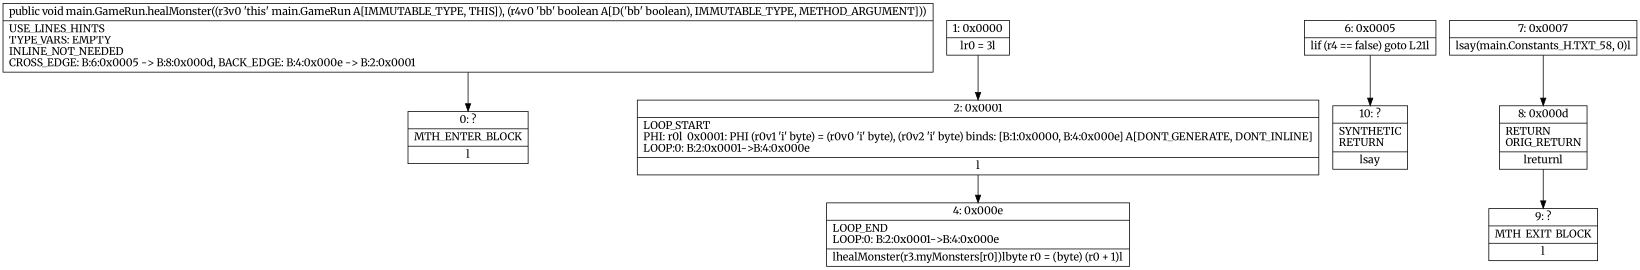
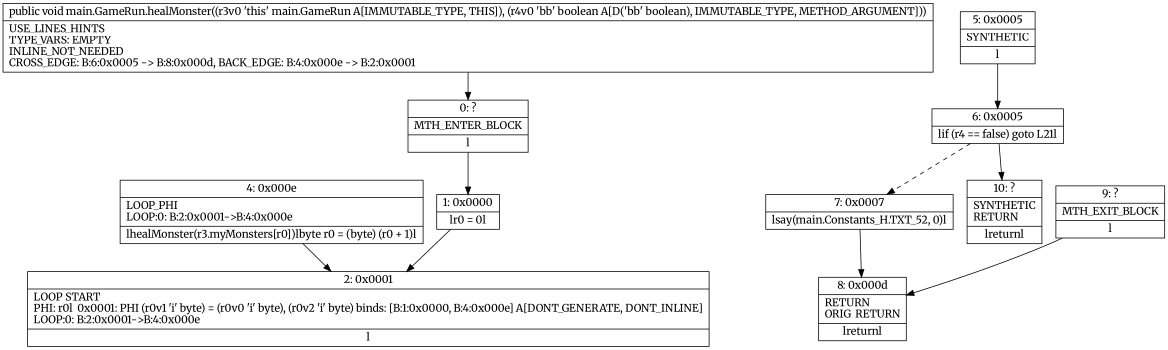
node "5: 0x0005": added
node "1: 0x0000": text "lr0 = 3l" -> "lr0 = 0l"
node "7: 0x0007": text "lsay(main.Constants_H.TXT_58, 0)l" -> "lsay(main.Constants_H.TXT_52, 0)l"
node "10: ?": text "lsay" -> "lreturnl"
edge "6: 0x0005" -> "7: 0x0007": added
edge "0: ?" -> "1: 0x0000": added
edge "2: 0x0001" -> "4: 0x000e": reversed
edge "8: 0x000d" -> "9: ?": reversed
node "4: 0x000e": text "LOOP_END" -> "LOOP_PHI"
